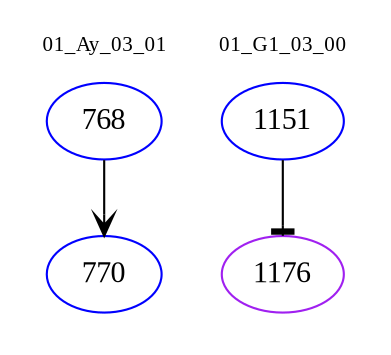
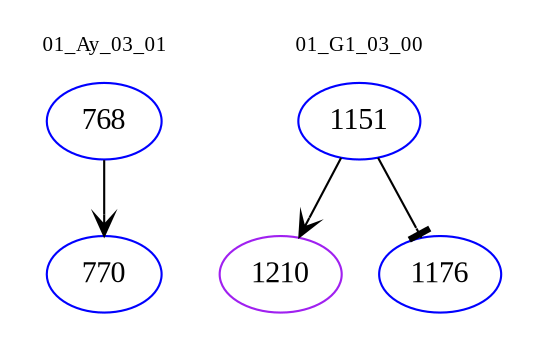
node "1210": added
node "1176": color purple -> blue
